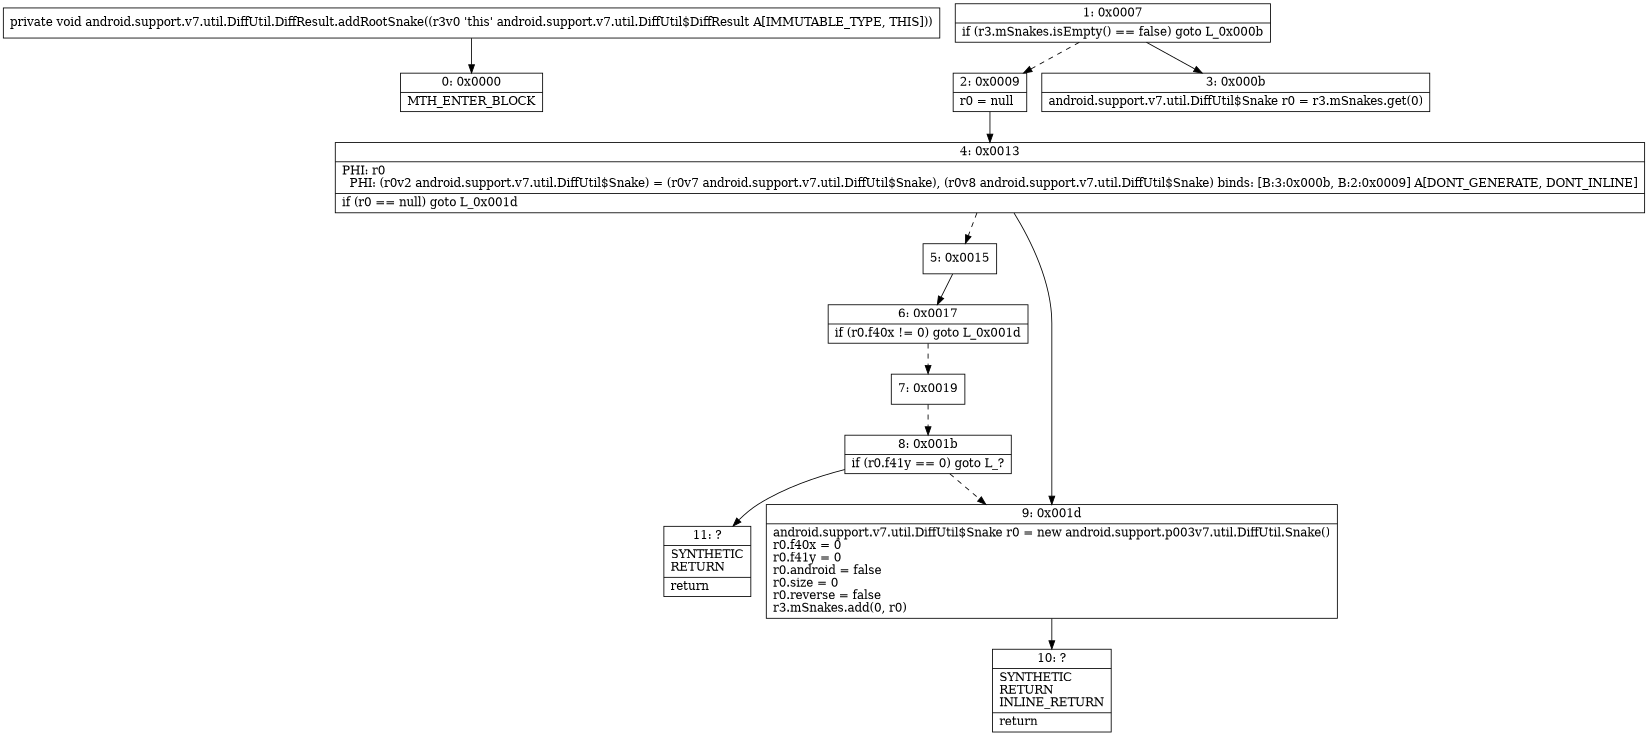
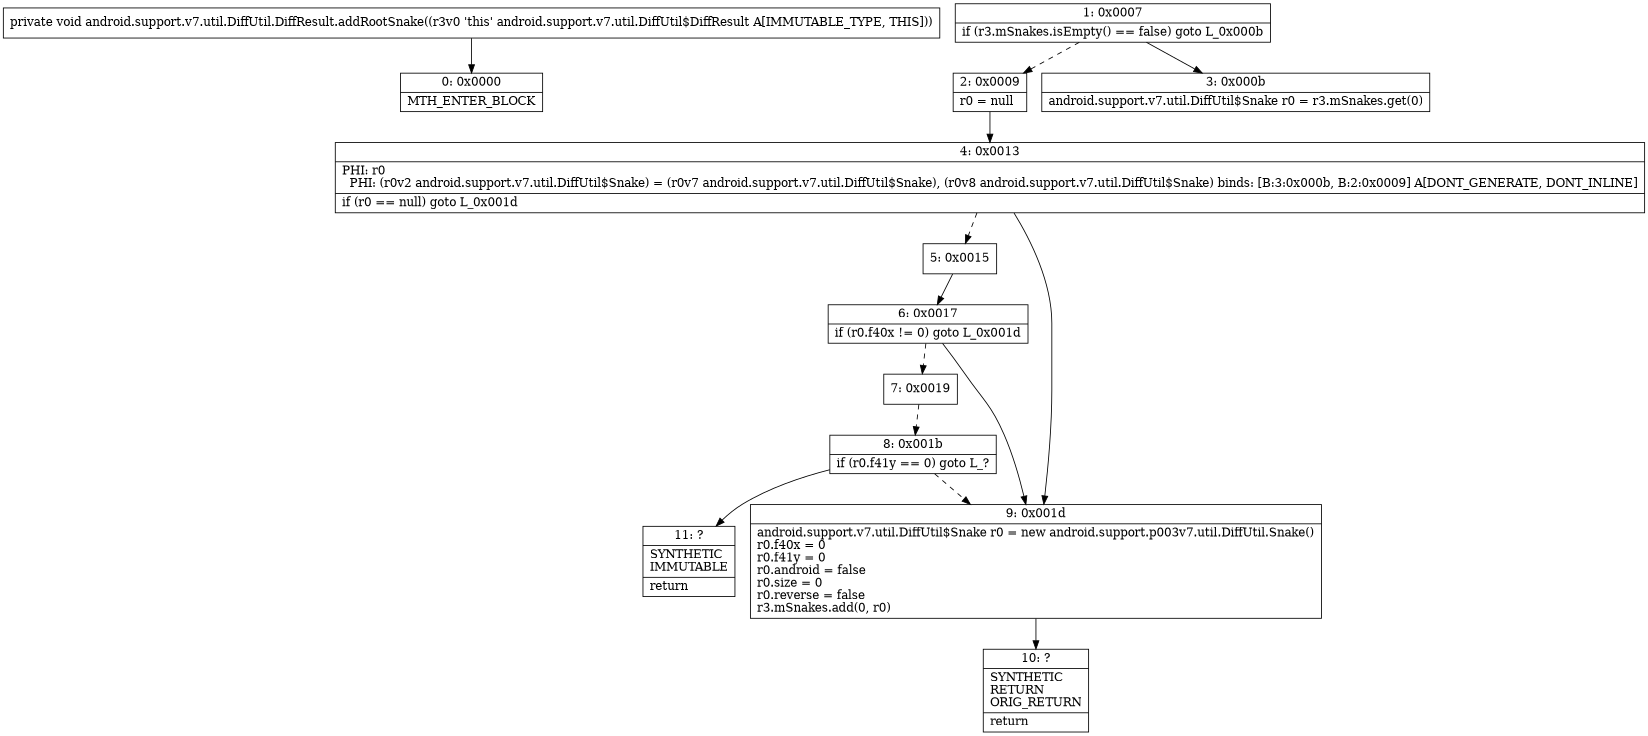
edge "6: 0x0017" -> "9: 0x001d": added
node "11: ?": text "RETURN" -> "IMMUTABLE"
node "10: ?": text "INLINE_RETURN" -> "ORIG_RETURN"
